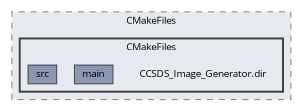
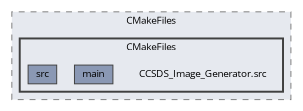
node "CCSDS_Image_Generator.dir": label "CCSDS_Image_Generator.dir" -> "CCSDS_Image_Generator.src"
